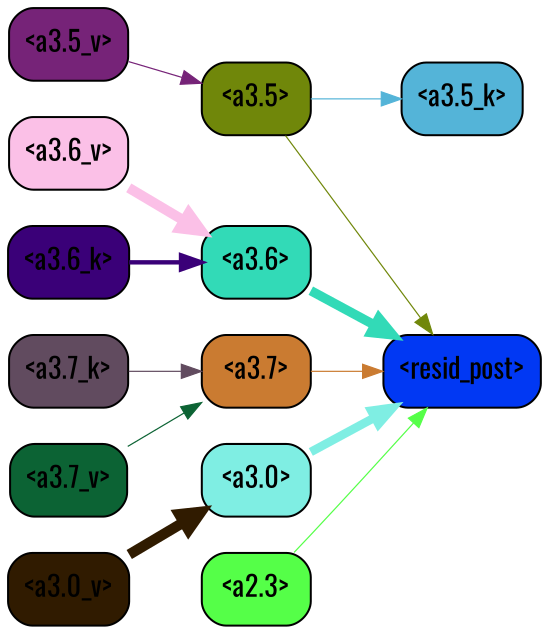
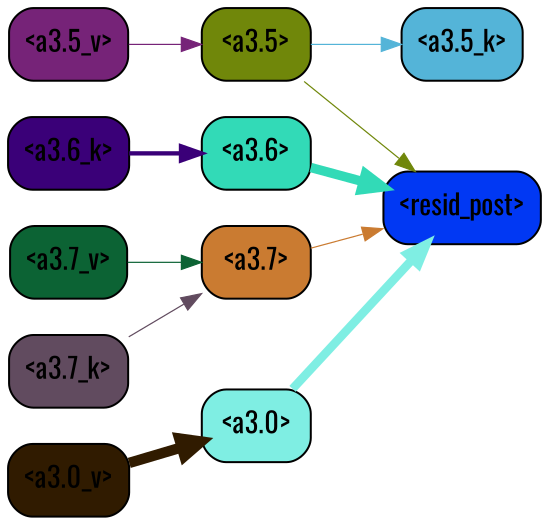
node "<a3.6_v>": removed
node "<a2.3>": removed
